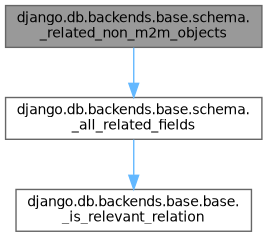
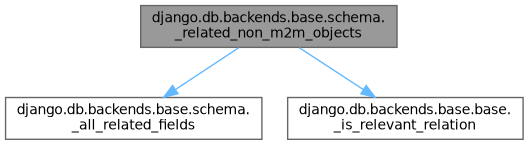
edge "django.db.backends.base.schema. _all_related_fields" -> "django.db.backends.base.base. _is_relevant_relation": now "django.db.backends.base.schema. _related_non_m2m_objects" -> "django.db.backends.base.base. _is_relevant_relation"
